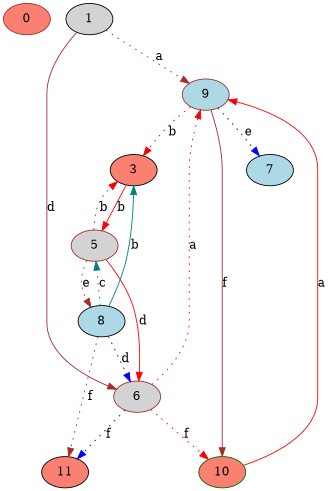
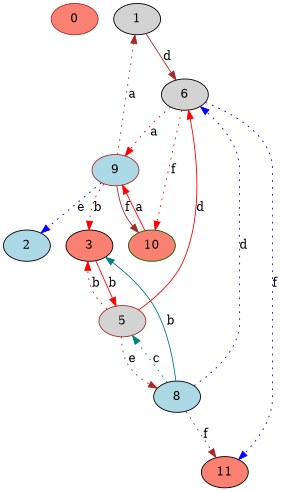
edge "1" -> "9": reversed
node "7": label "7" -> "2"
node "6": color brown -> black
